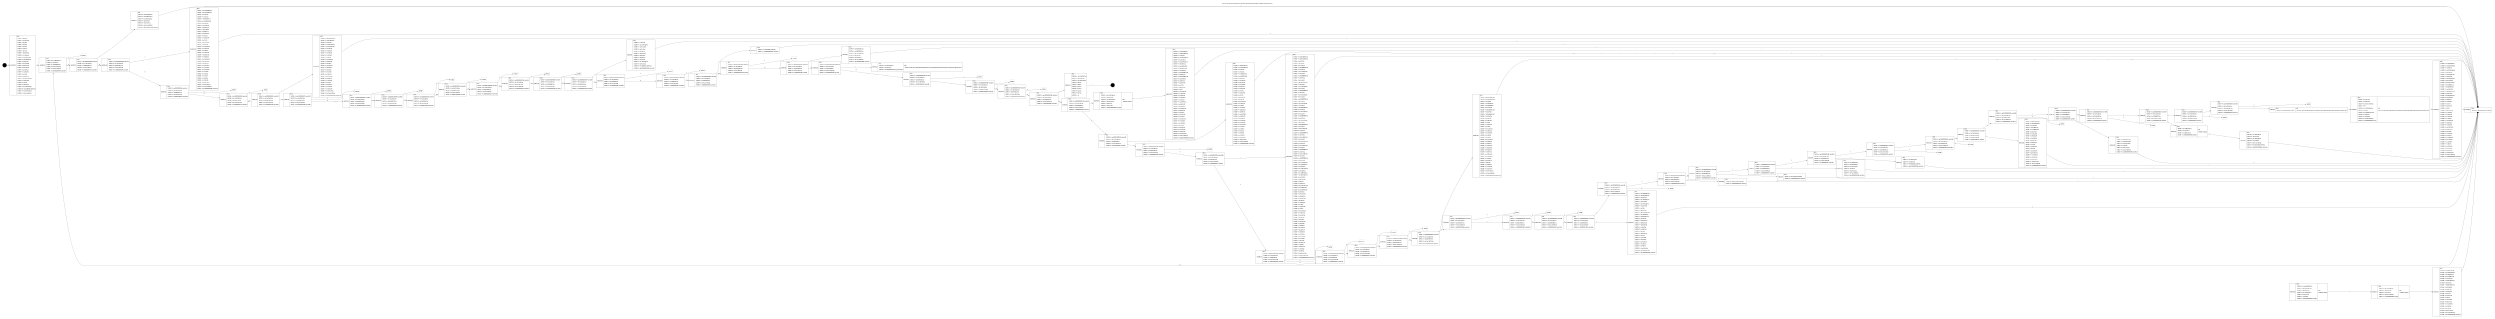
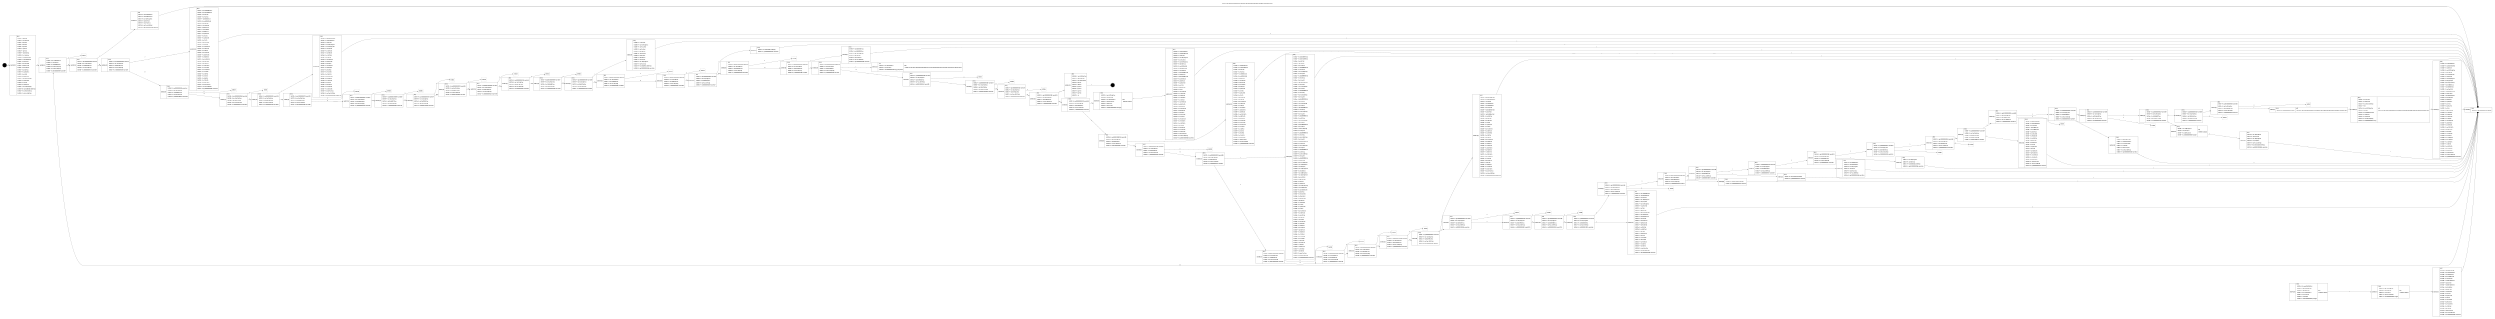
edge "0x4016ef [28]" -> "0x4016d3 [28]": reversed
